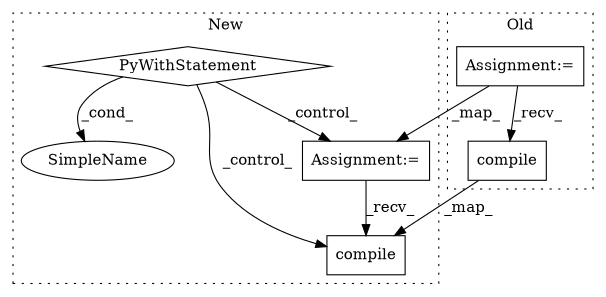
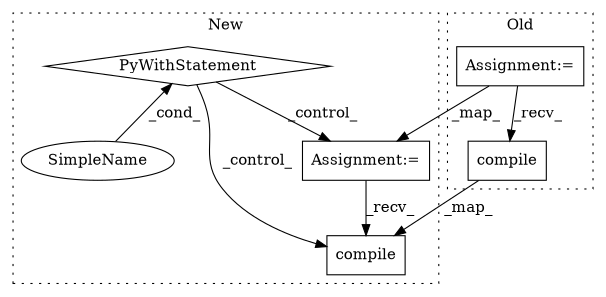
edge "PyWithStatement" -> "SimpleName": reversed
